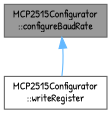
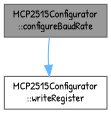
edge "MCP2515Configurator ::writeRegister" -> "MCP2515Configurator ::configureBaudRate": reversed
